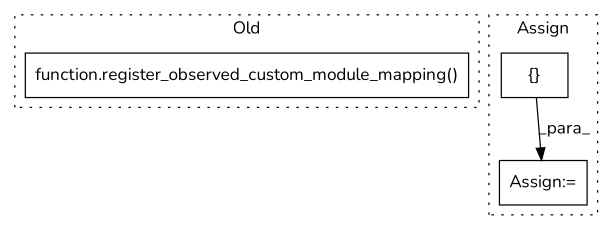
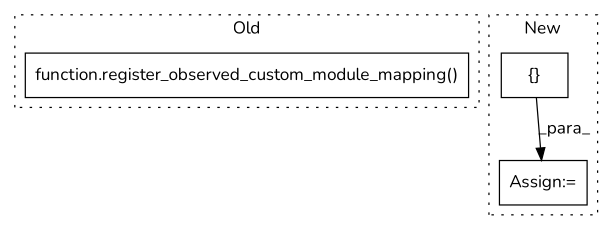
cluster "Assign": label "Assign" -> "New"
